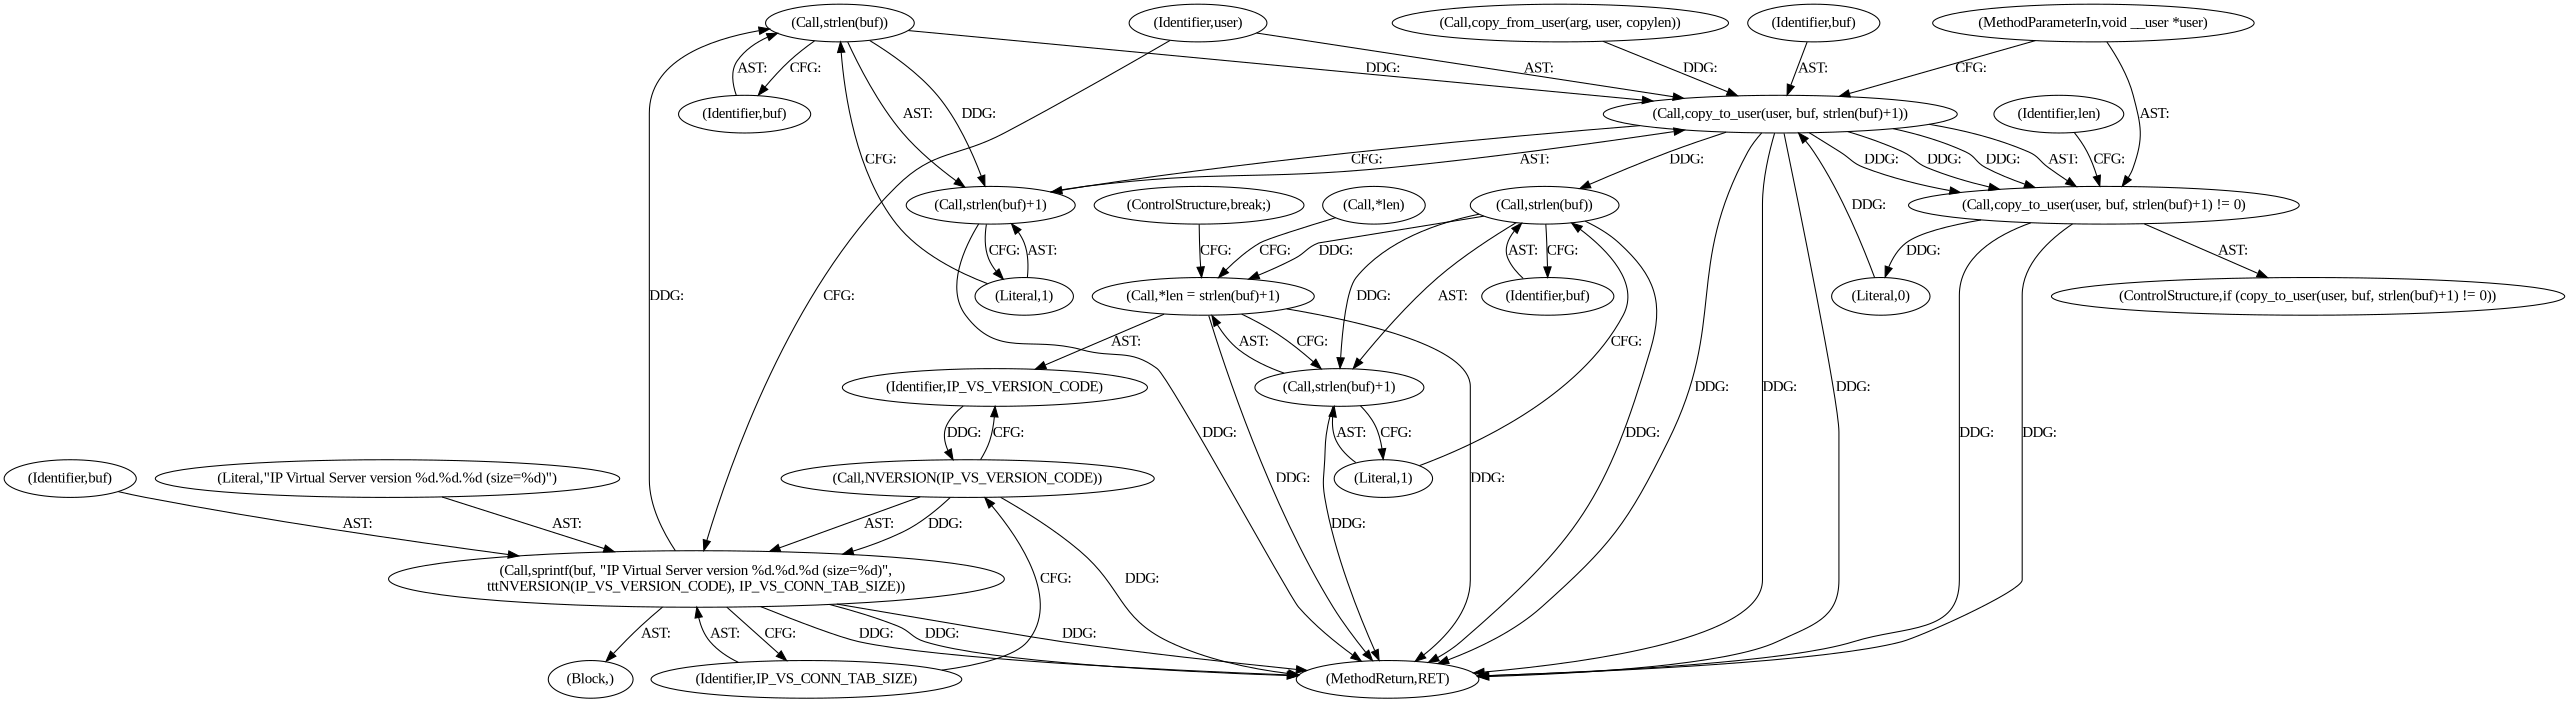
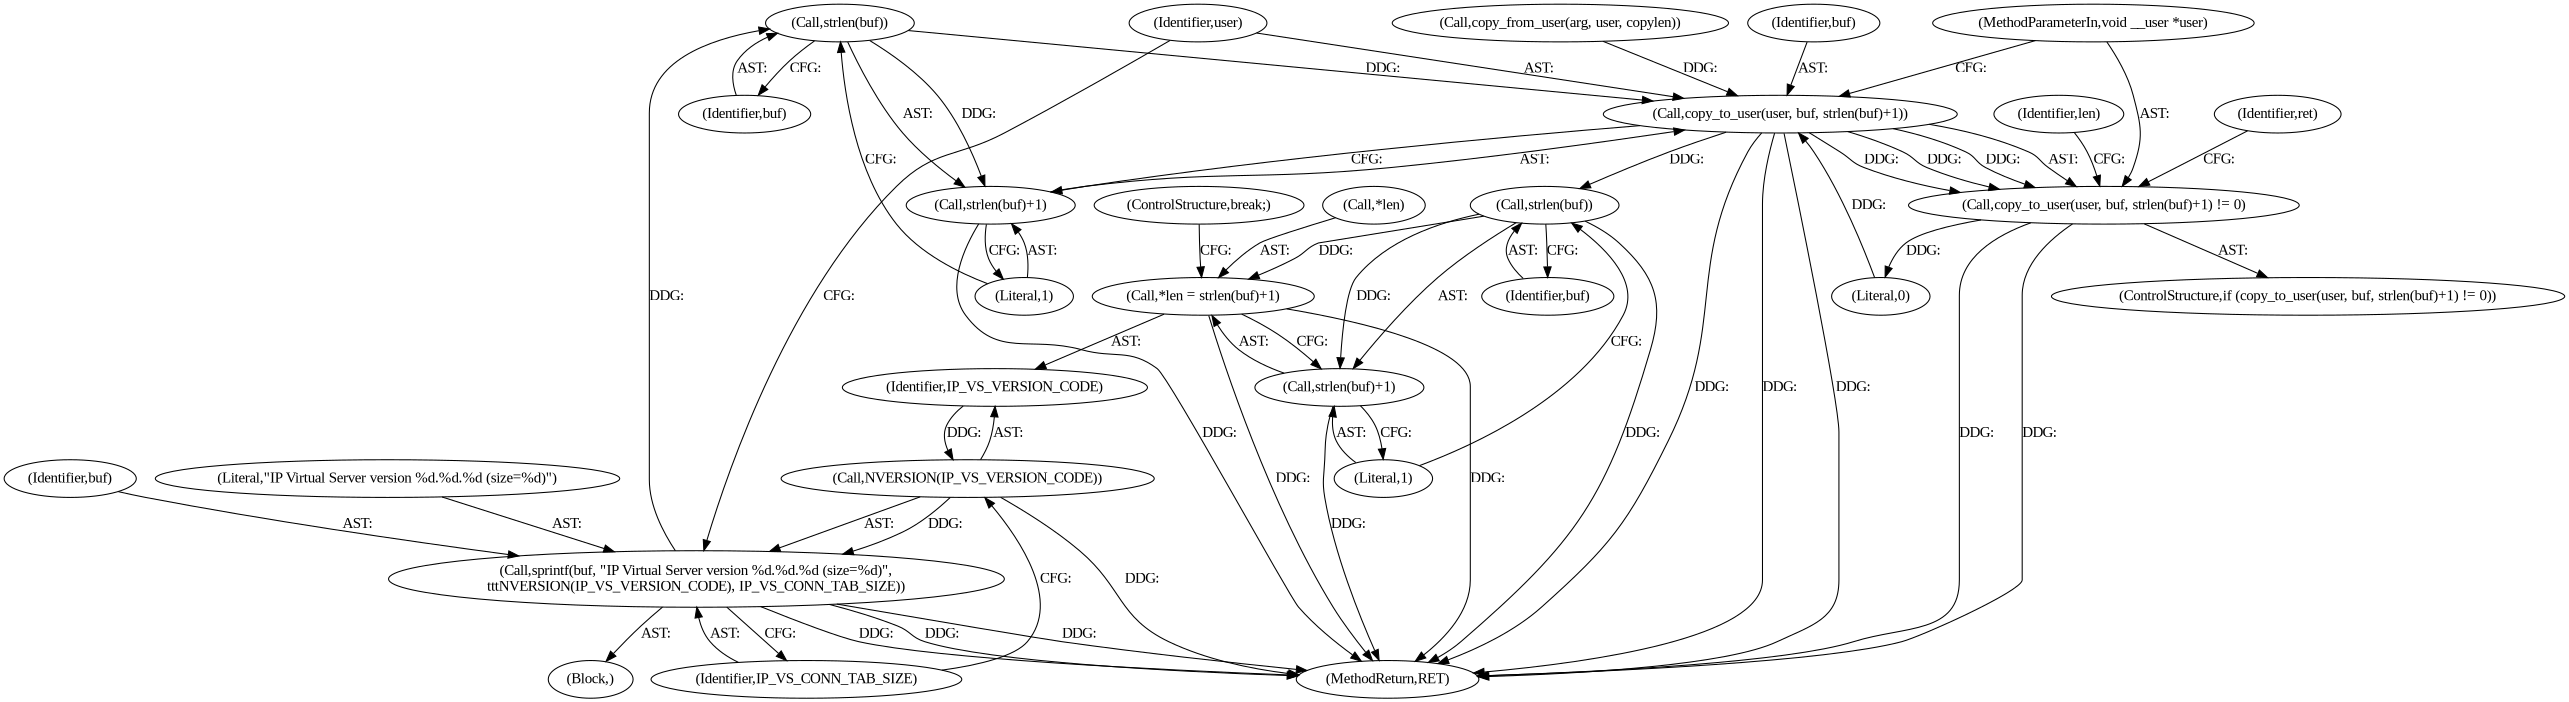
node "(Identifier,ret)": added
edge "(Call,*len)" -> "(Call,*len = strlen(buf)+1)": label "CFG: " -> "AST: "
edge "(Call,NVERSION(IP_VS_VERSION_CODE))" -> "(Identifier,IP_VS_VERSION_CODE)": label "CFG: " -> "AST: "
